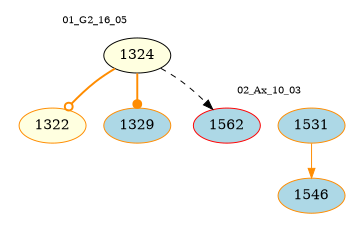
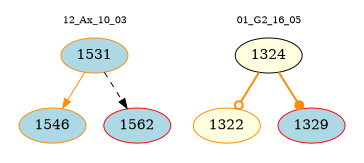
edge "1324" -> "1562": now "1531" -> "1562"
cluster "02_Ax_10_03": label "02_Ax_10_03" -> "12_Ax_10_03"
node "1329": color darkorange -> red
